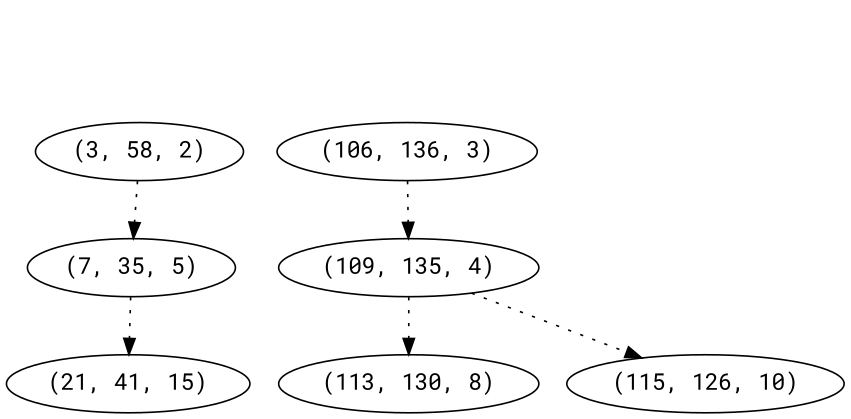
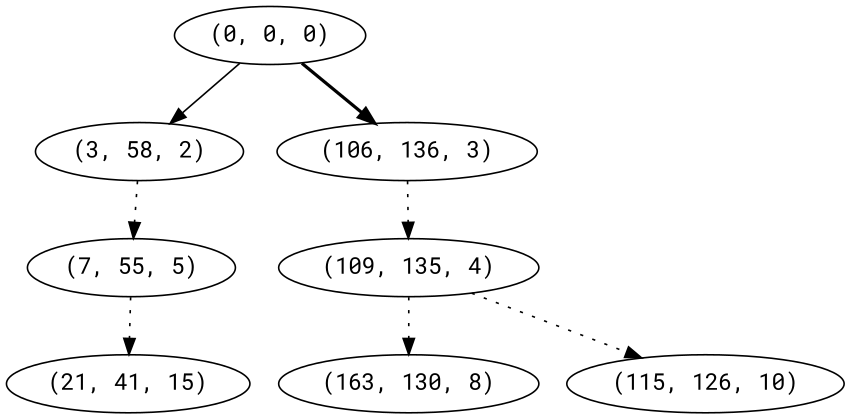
node "(0, 0, 0)": added
node "(7, 35, 5)": label "(7, 35, 5)" -> "(7, 55, 5)"
node "(113, 130, 8)": label "(113, 130, 8)" -> "(163, 130, 8)"
